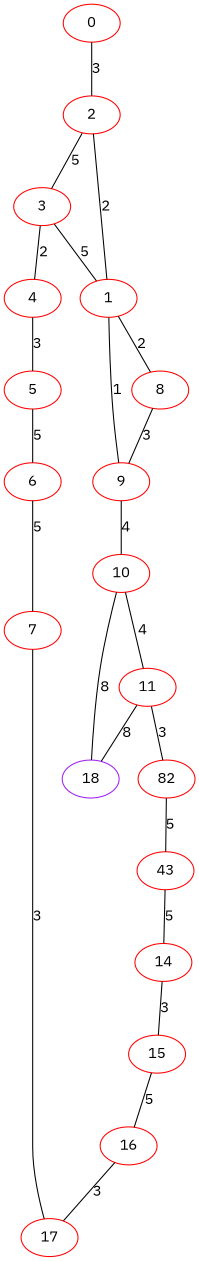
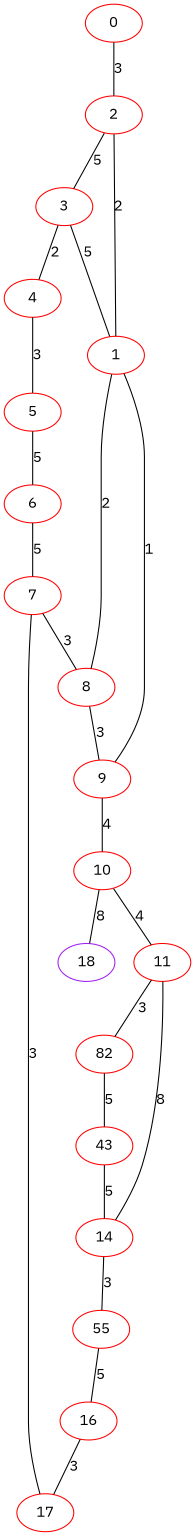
edge "7" -- "8": added, label "3"
edge "11" -- "18": now "11" -- "14"
node "15": label "15" -> "55"
